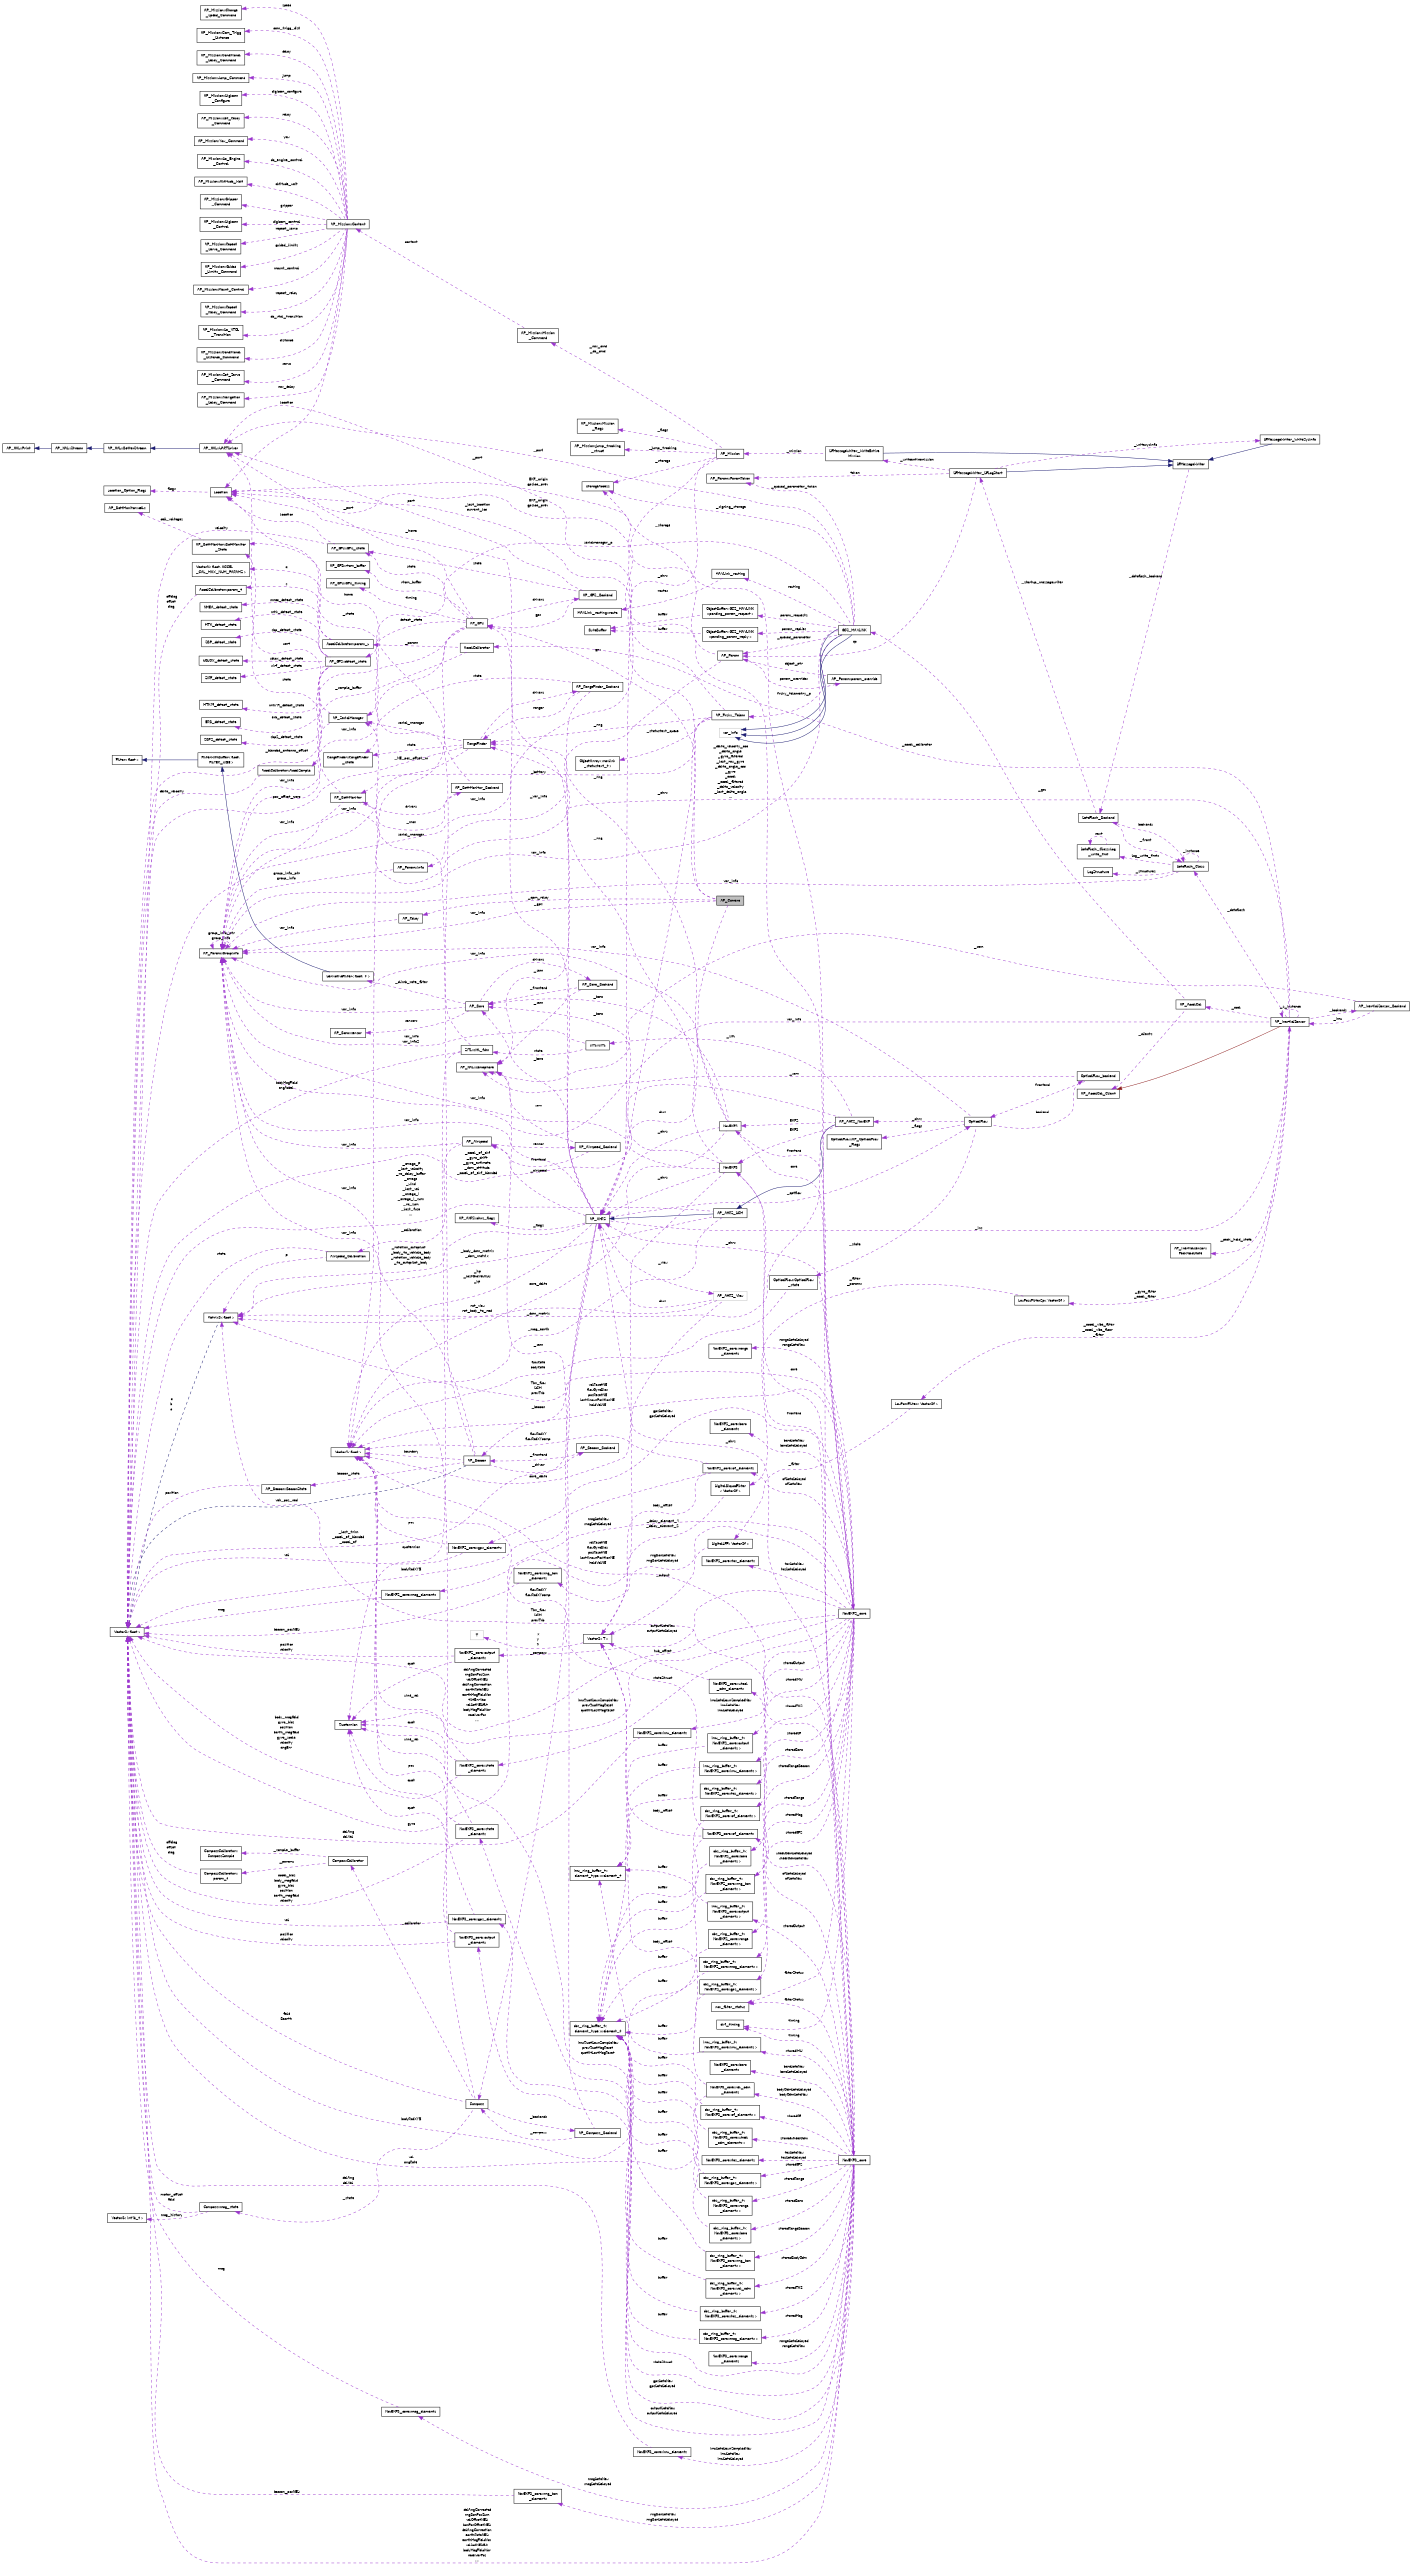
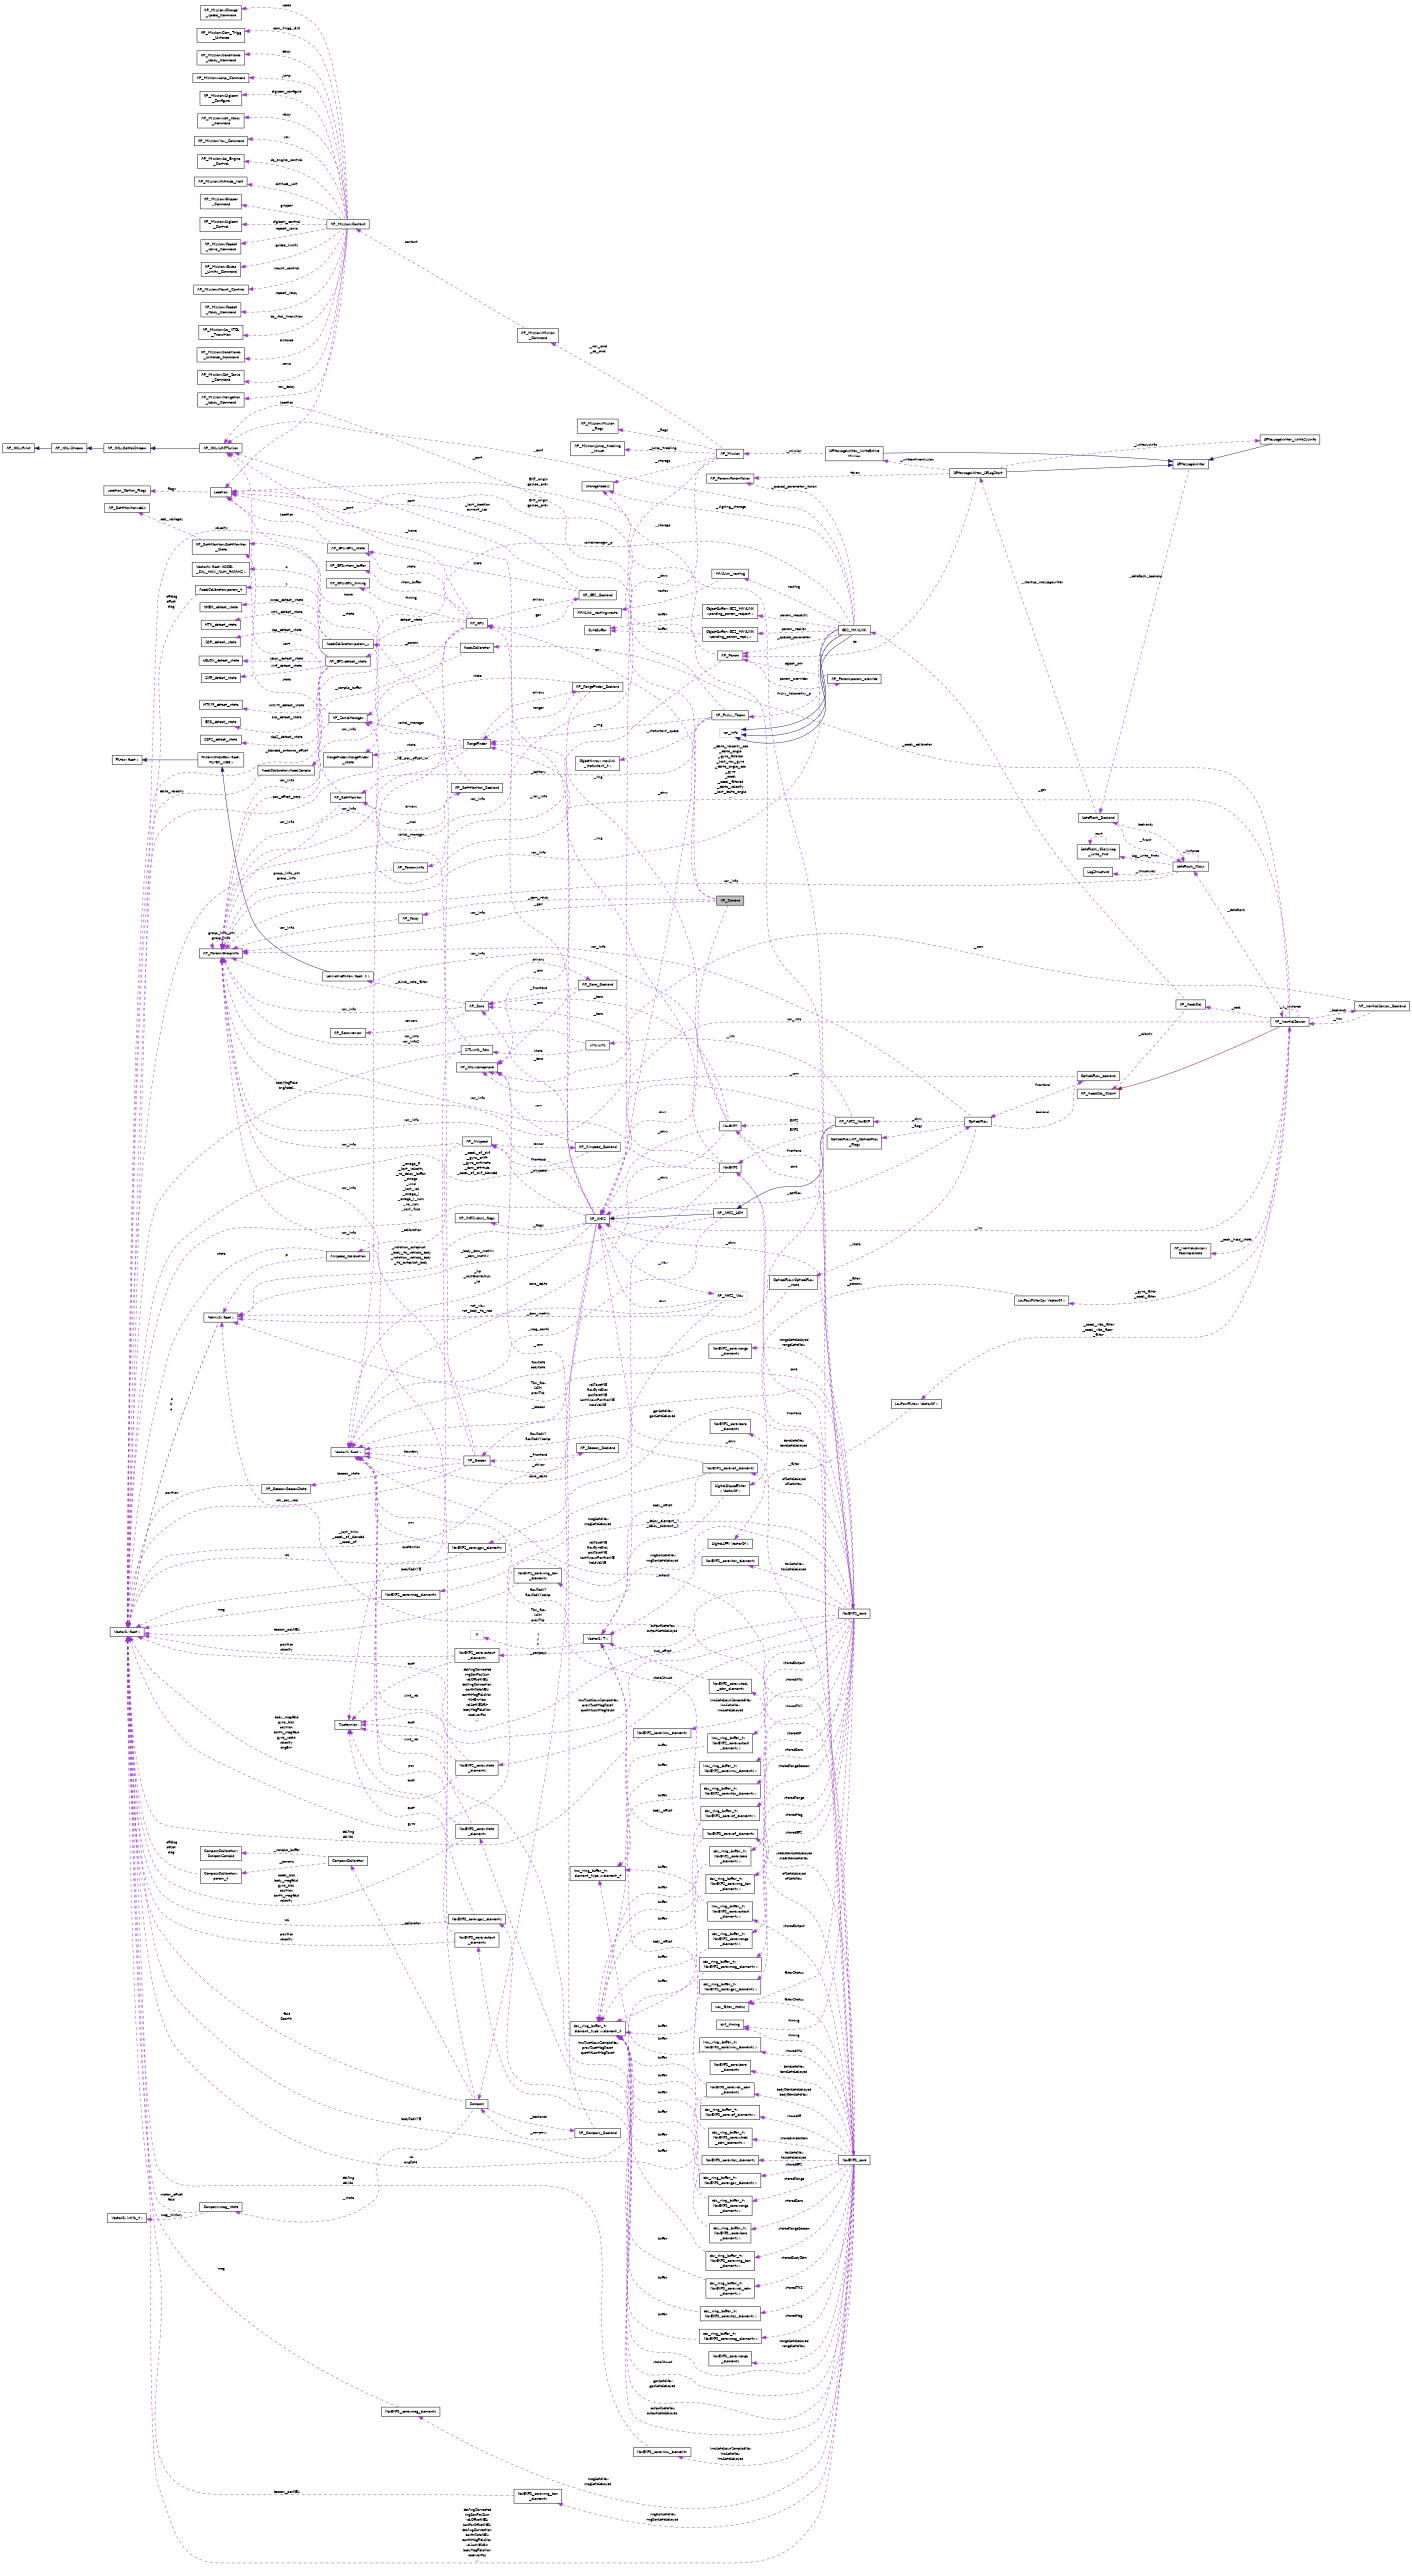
edge "AP_Beacon" -> "Vector3< float >": color midnightblue -> darkorchid3
